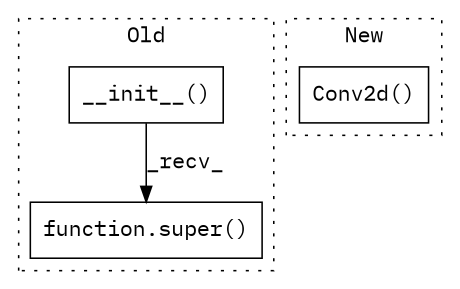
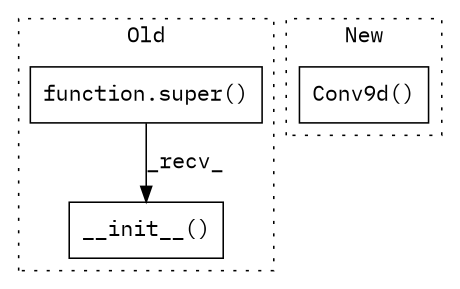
node "Conv2d()": label "Conv2d()" -> "Conv9d()"
edge "__init__()" -> "function.super()": reversed
